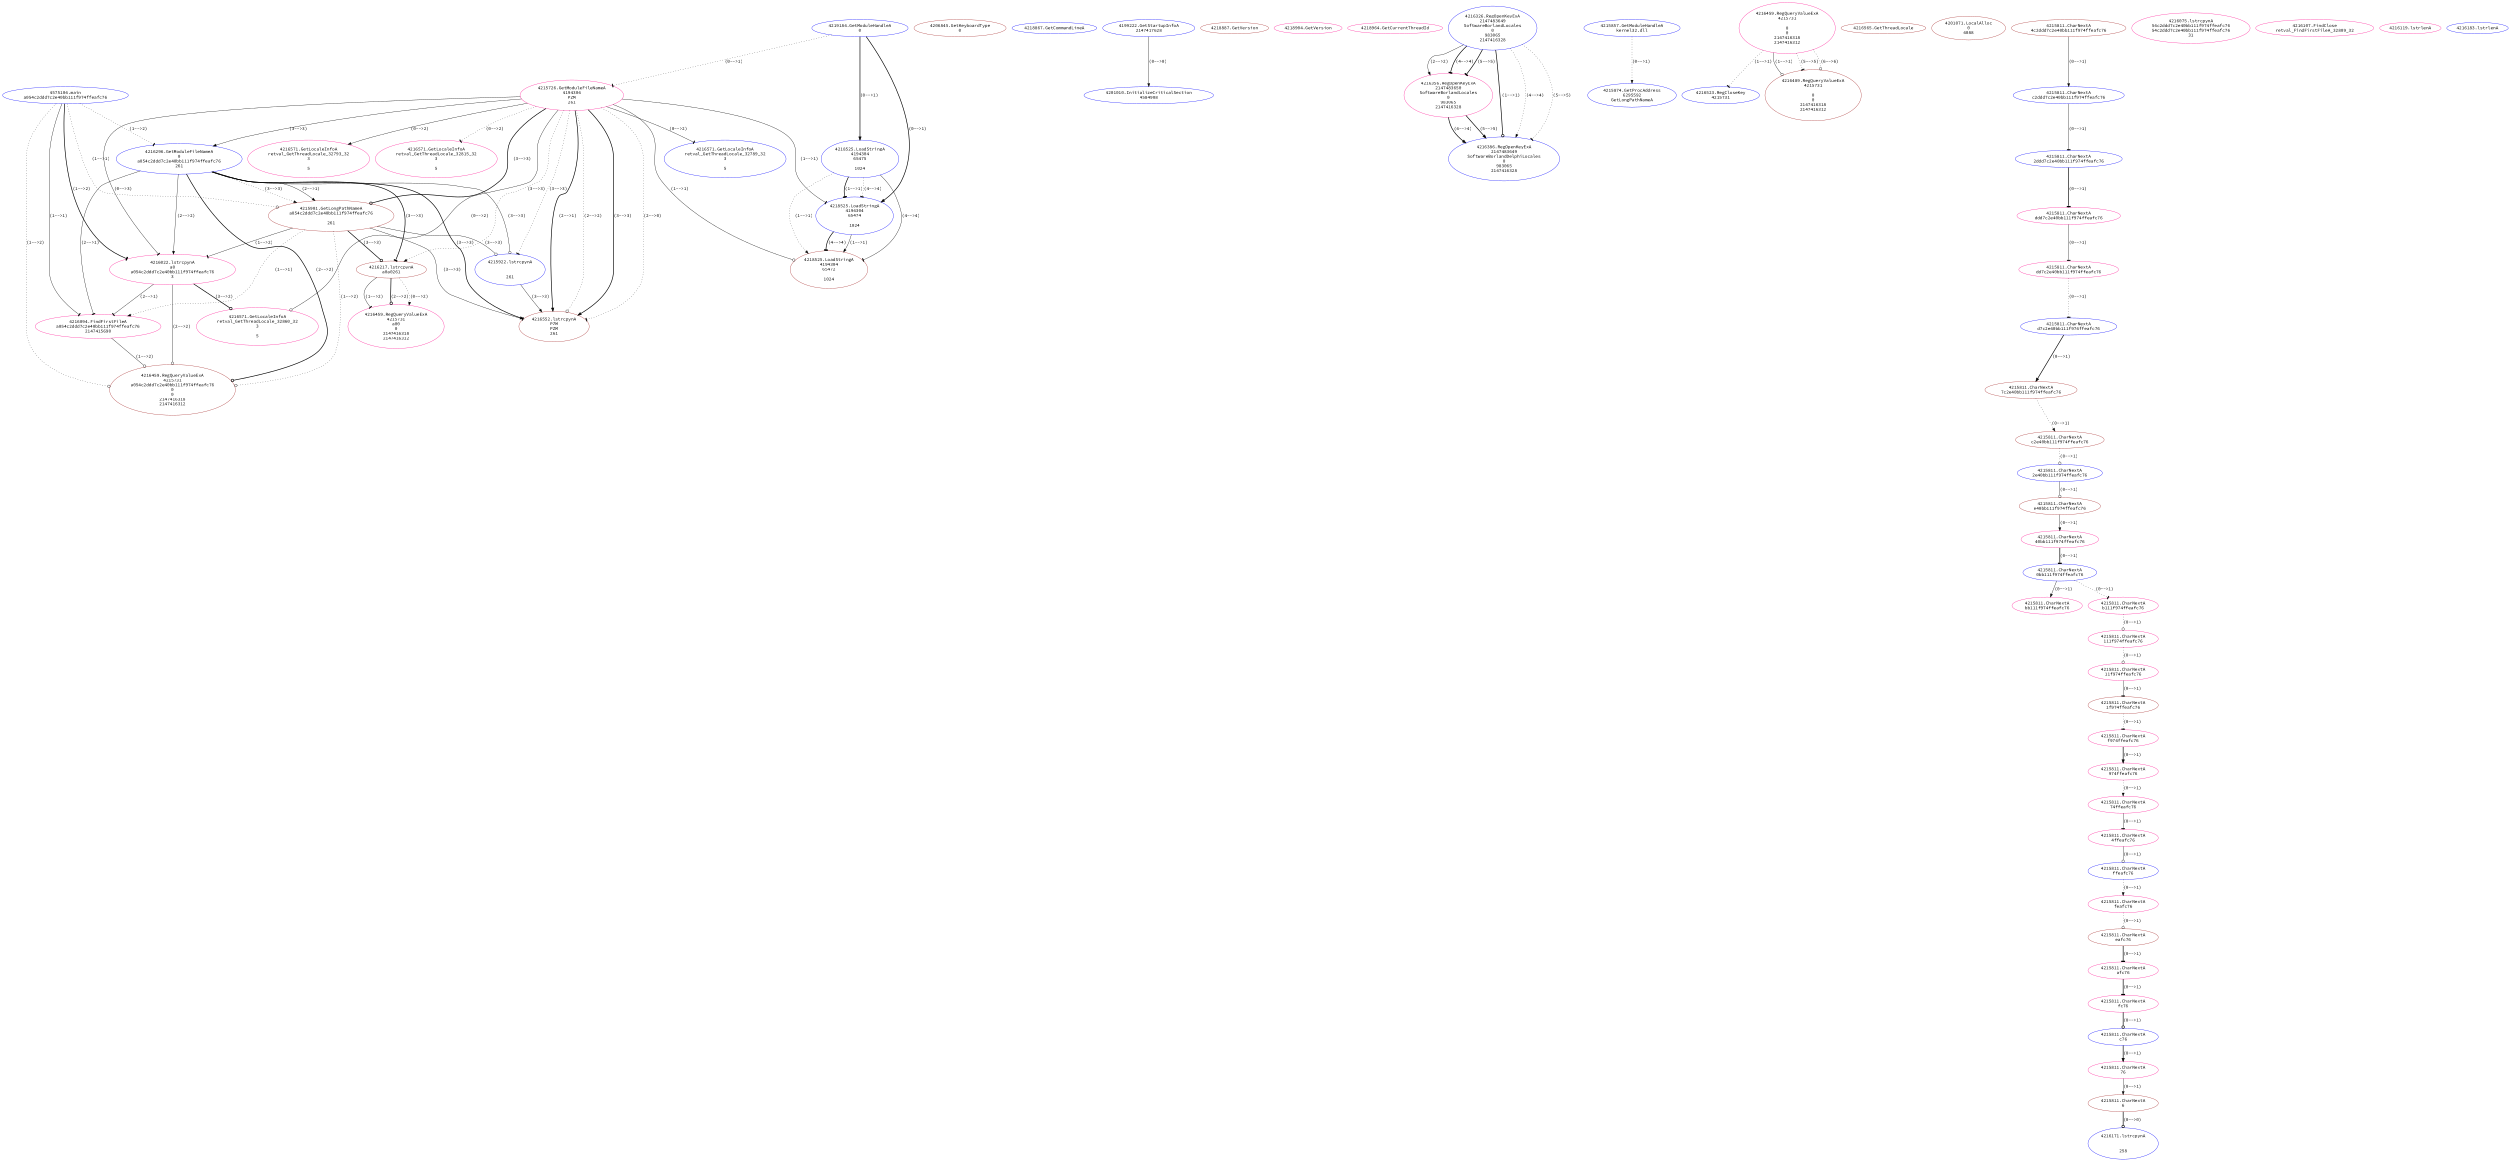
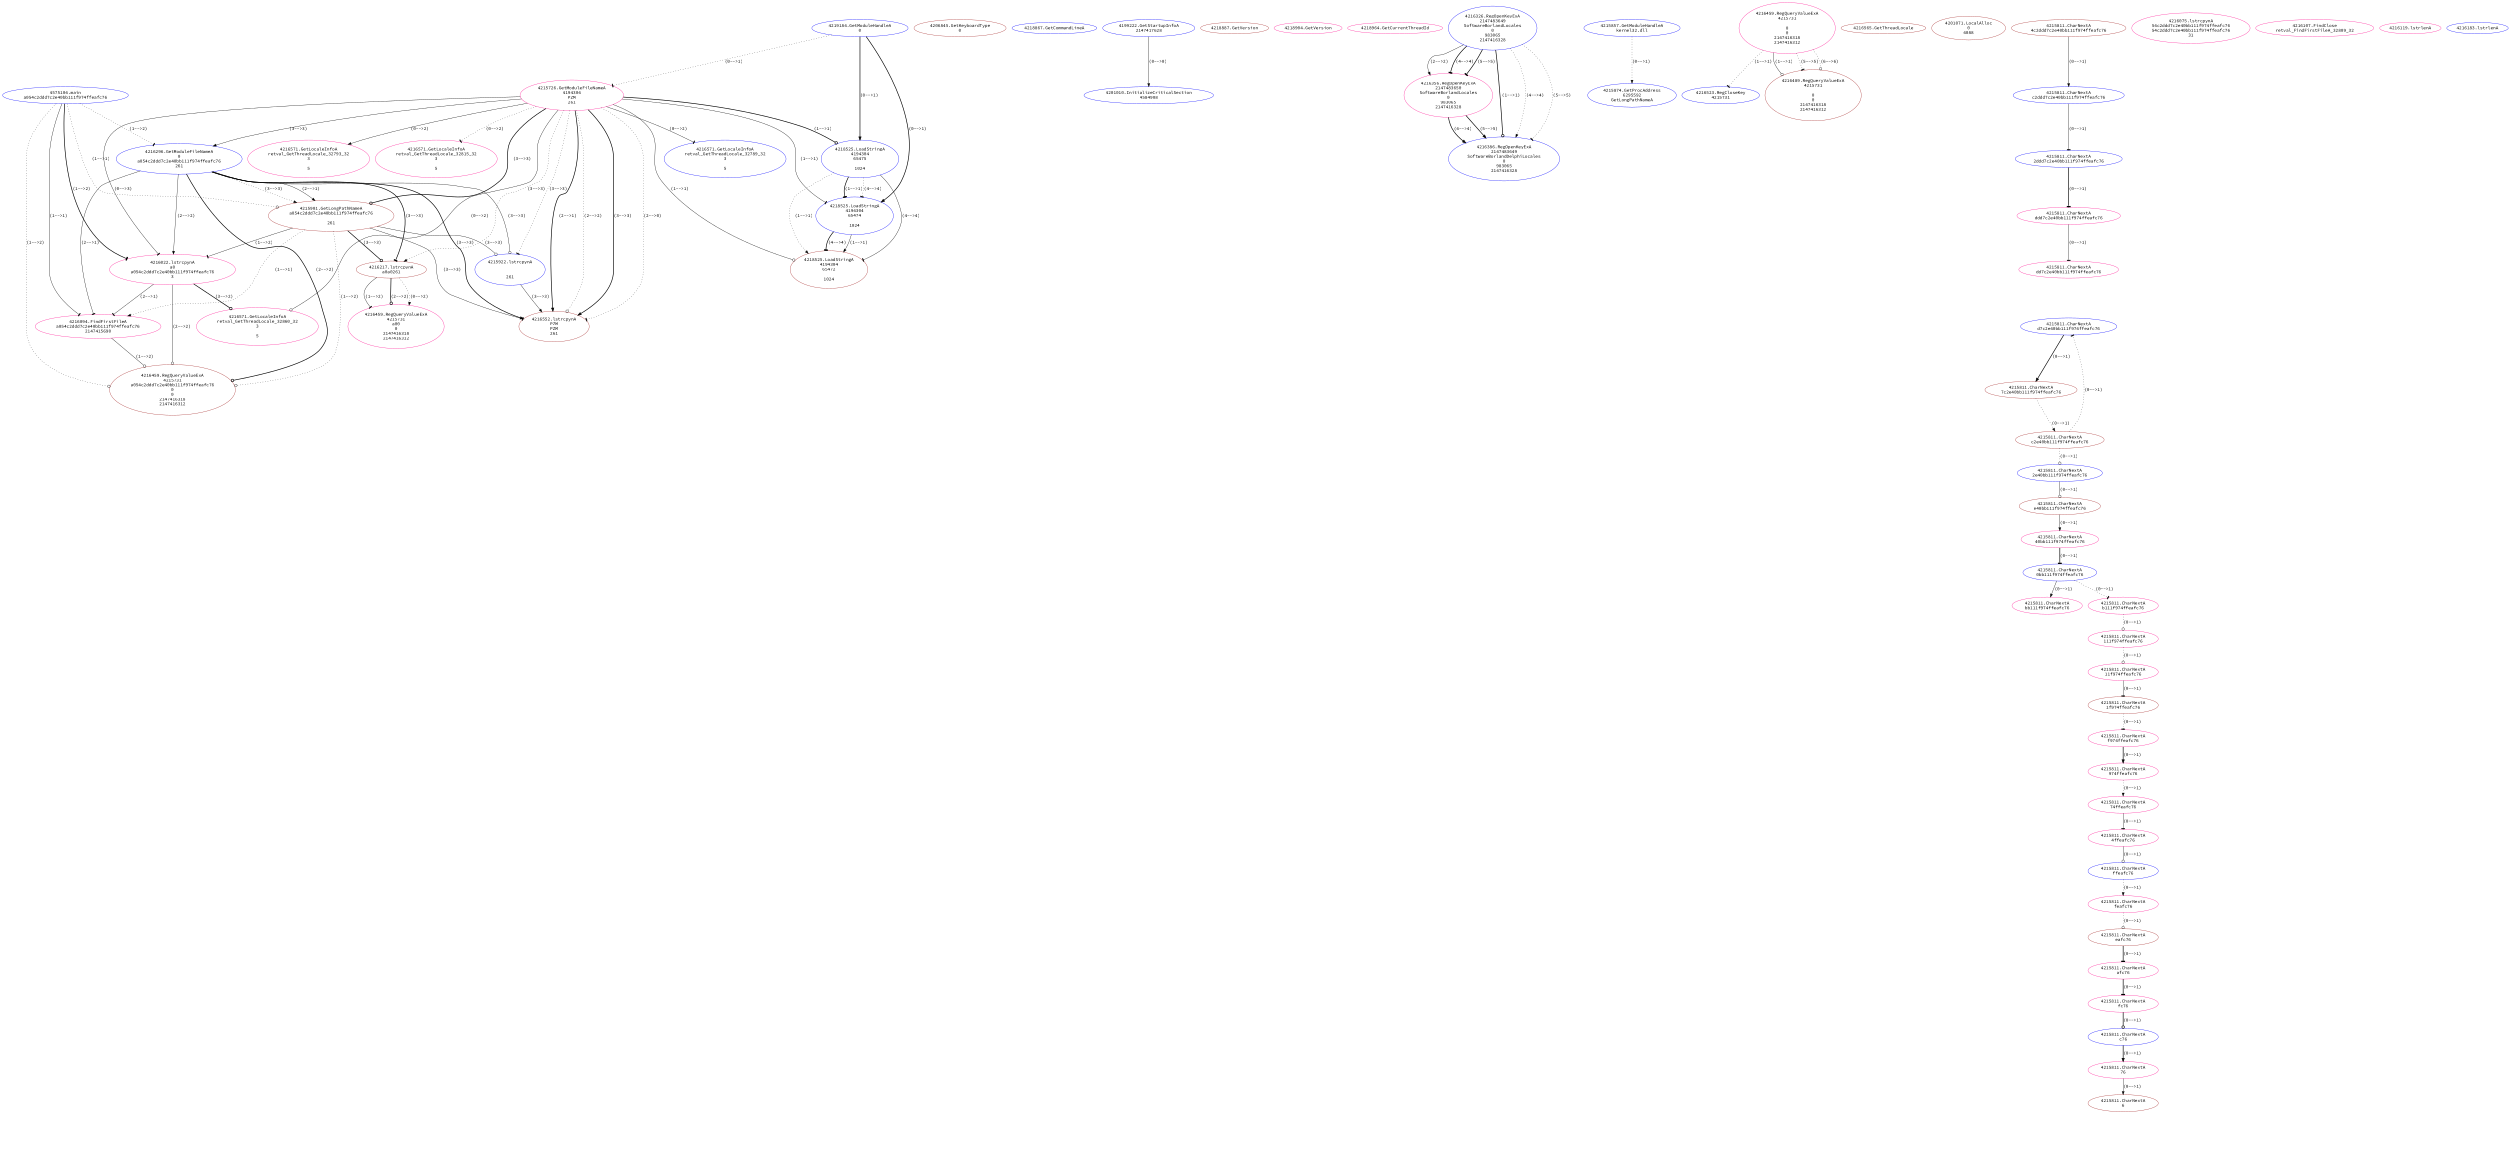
edge "4215726.GetModuleFileNameA 4194304 PZM 261" -> "4218525.LoadStringA 4194304 65475 1024": added, label "(1-->1)"
edge "4215811.CharNextA dd7c2e40bb111f974ffeafc76" -> "4215811.CharNextA d7c2e40bb111f974ffeafc76": now "4215811.CharNextA c2e40bb111f974ffeafc76" -> "4215811.CharNextA d7c2e40bb111f974ffeafc76"
node "4216171.lstrcpynA 258": removed
